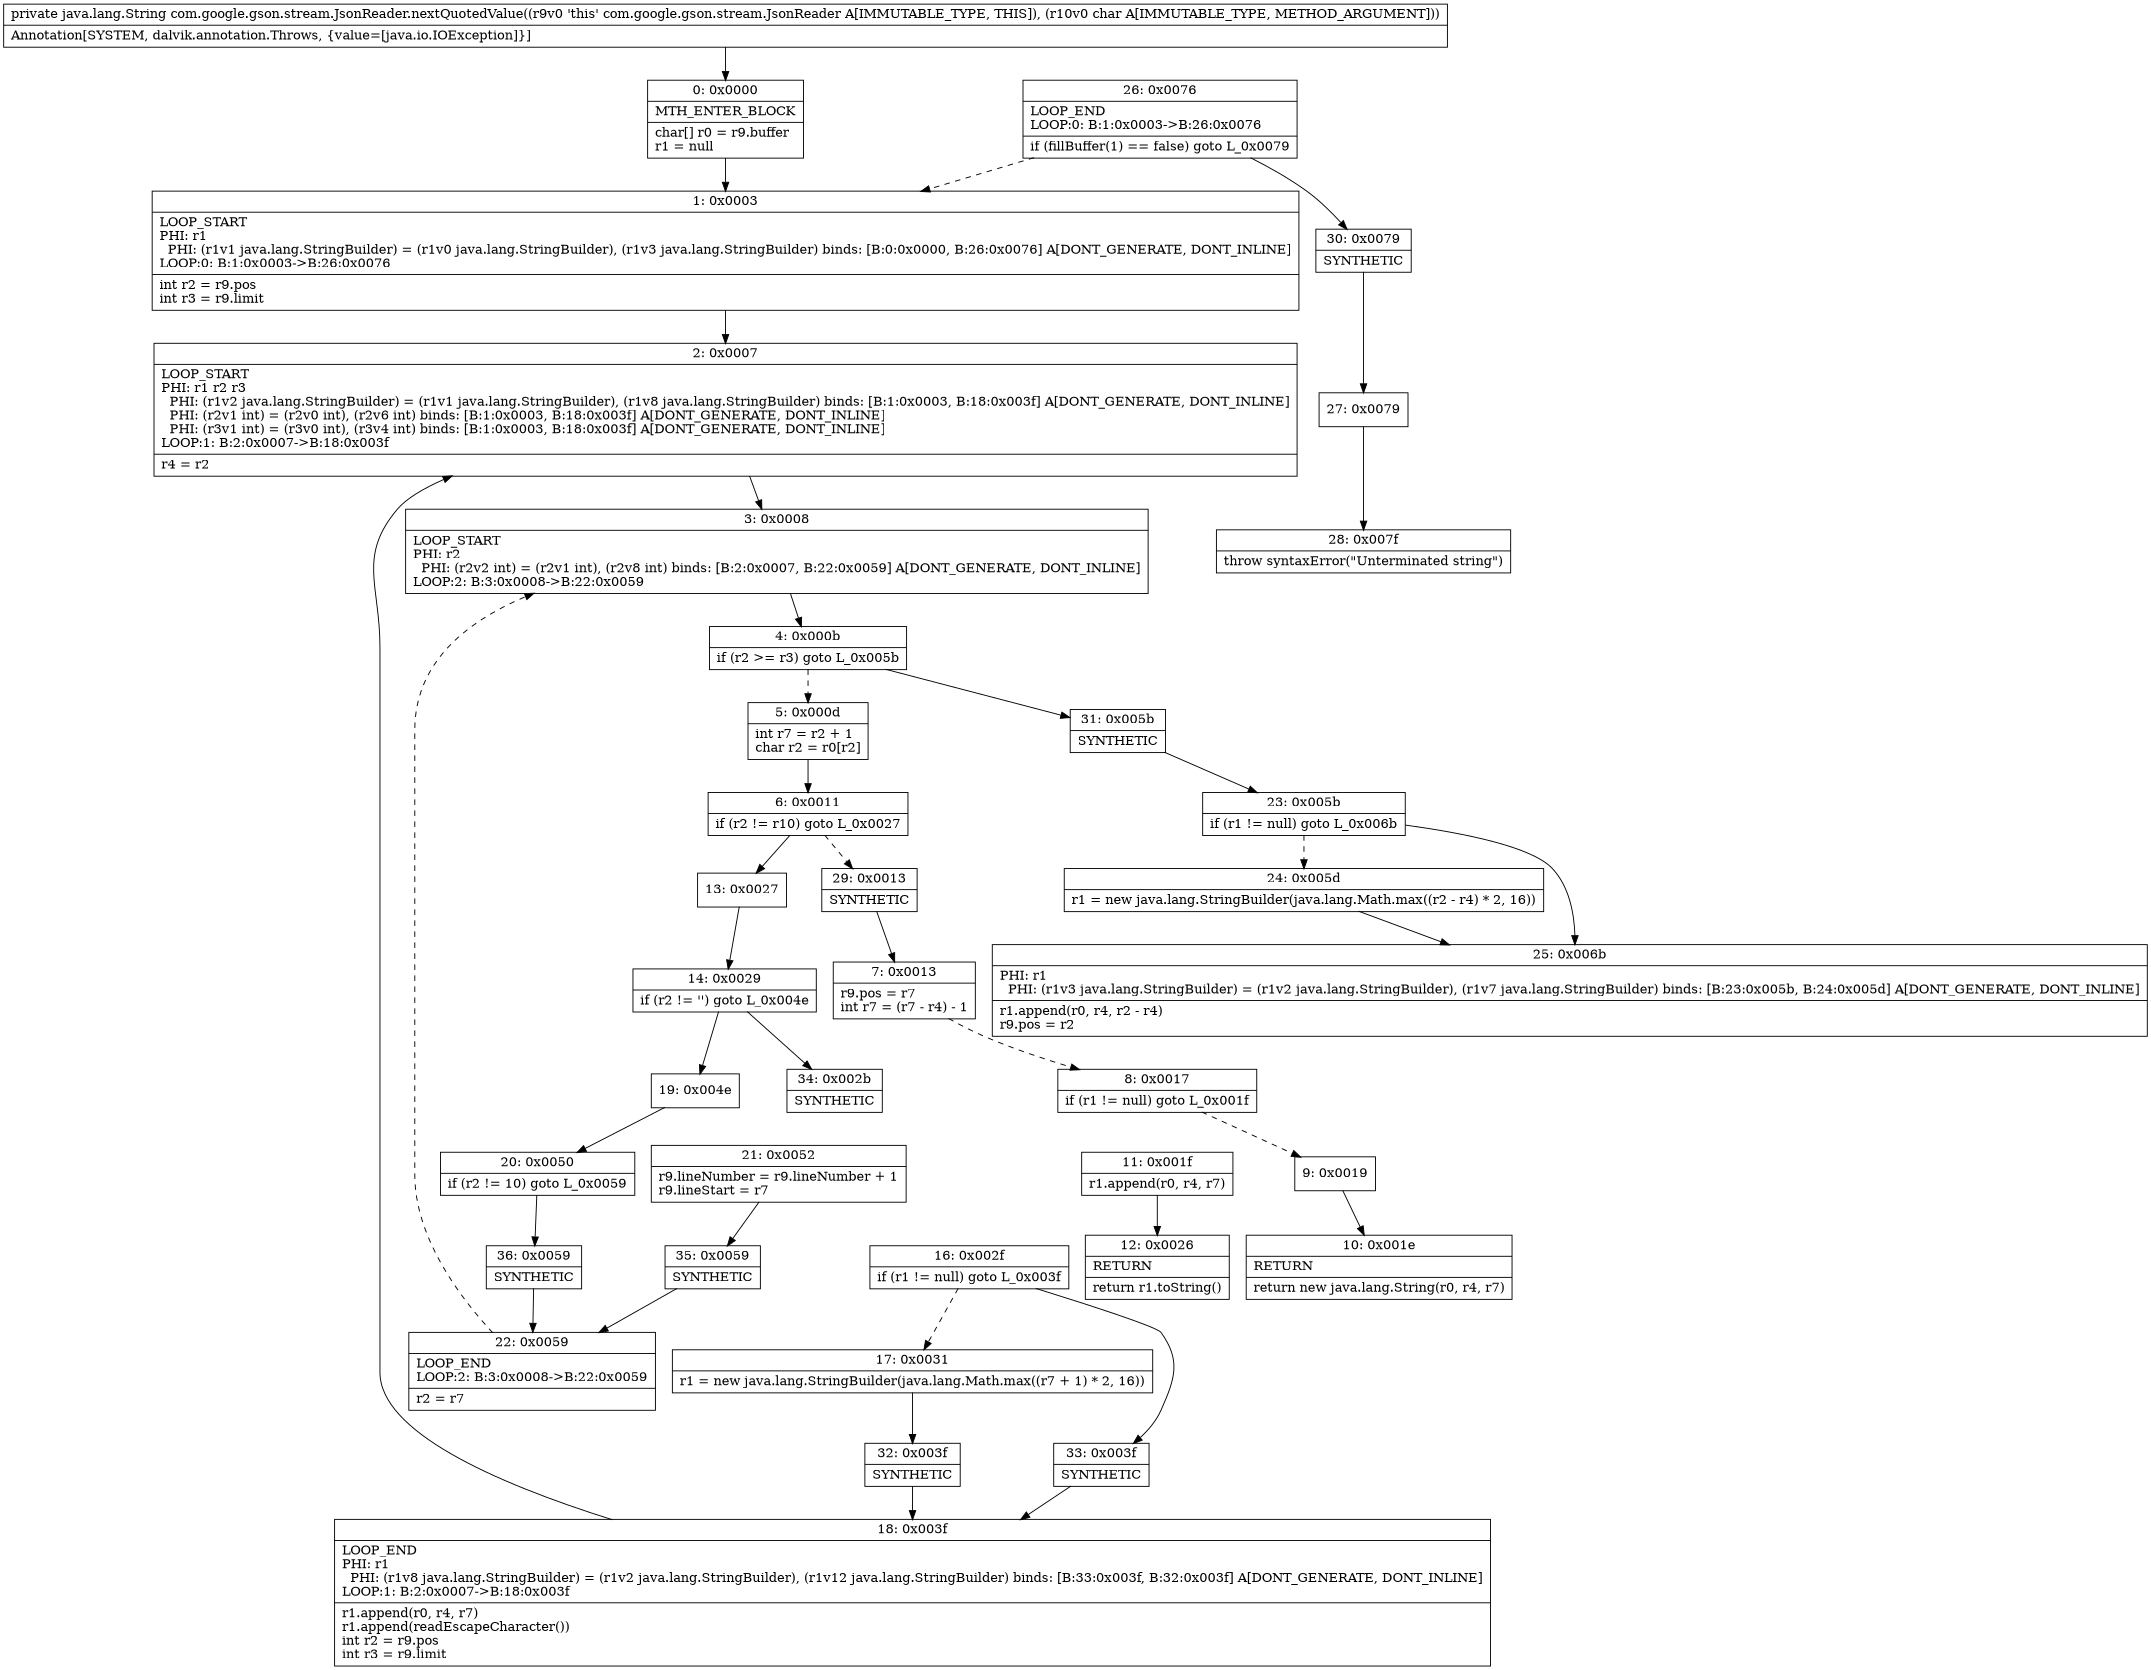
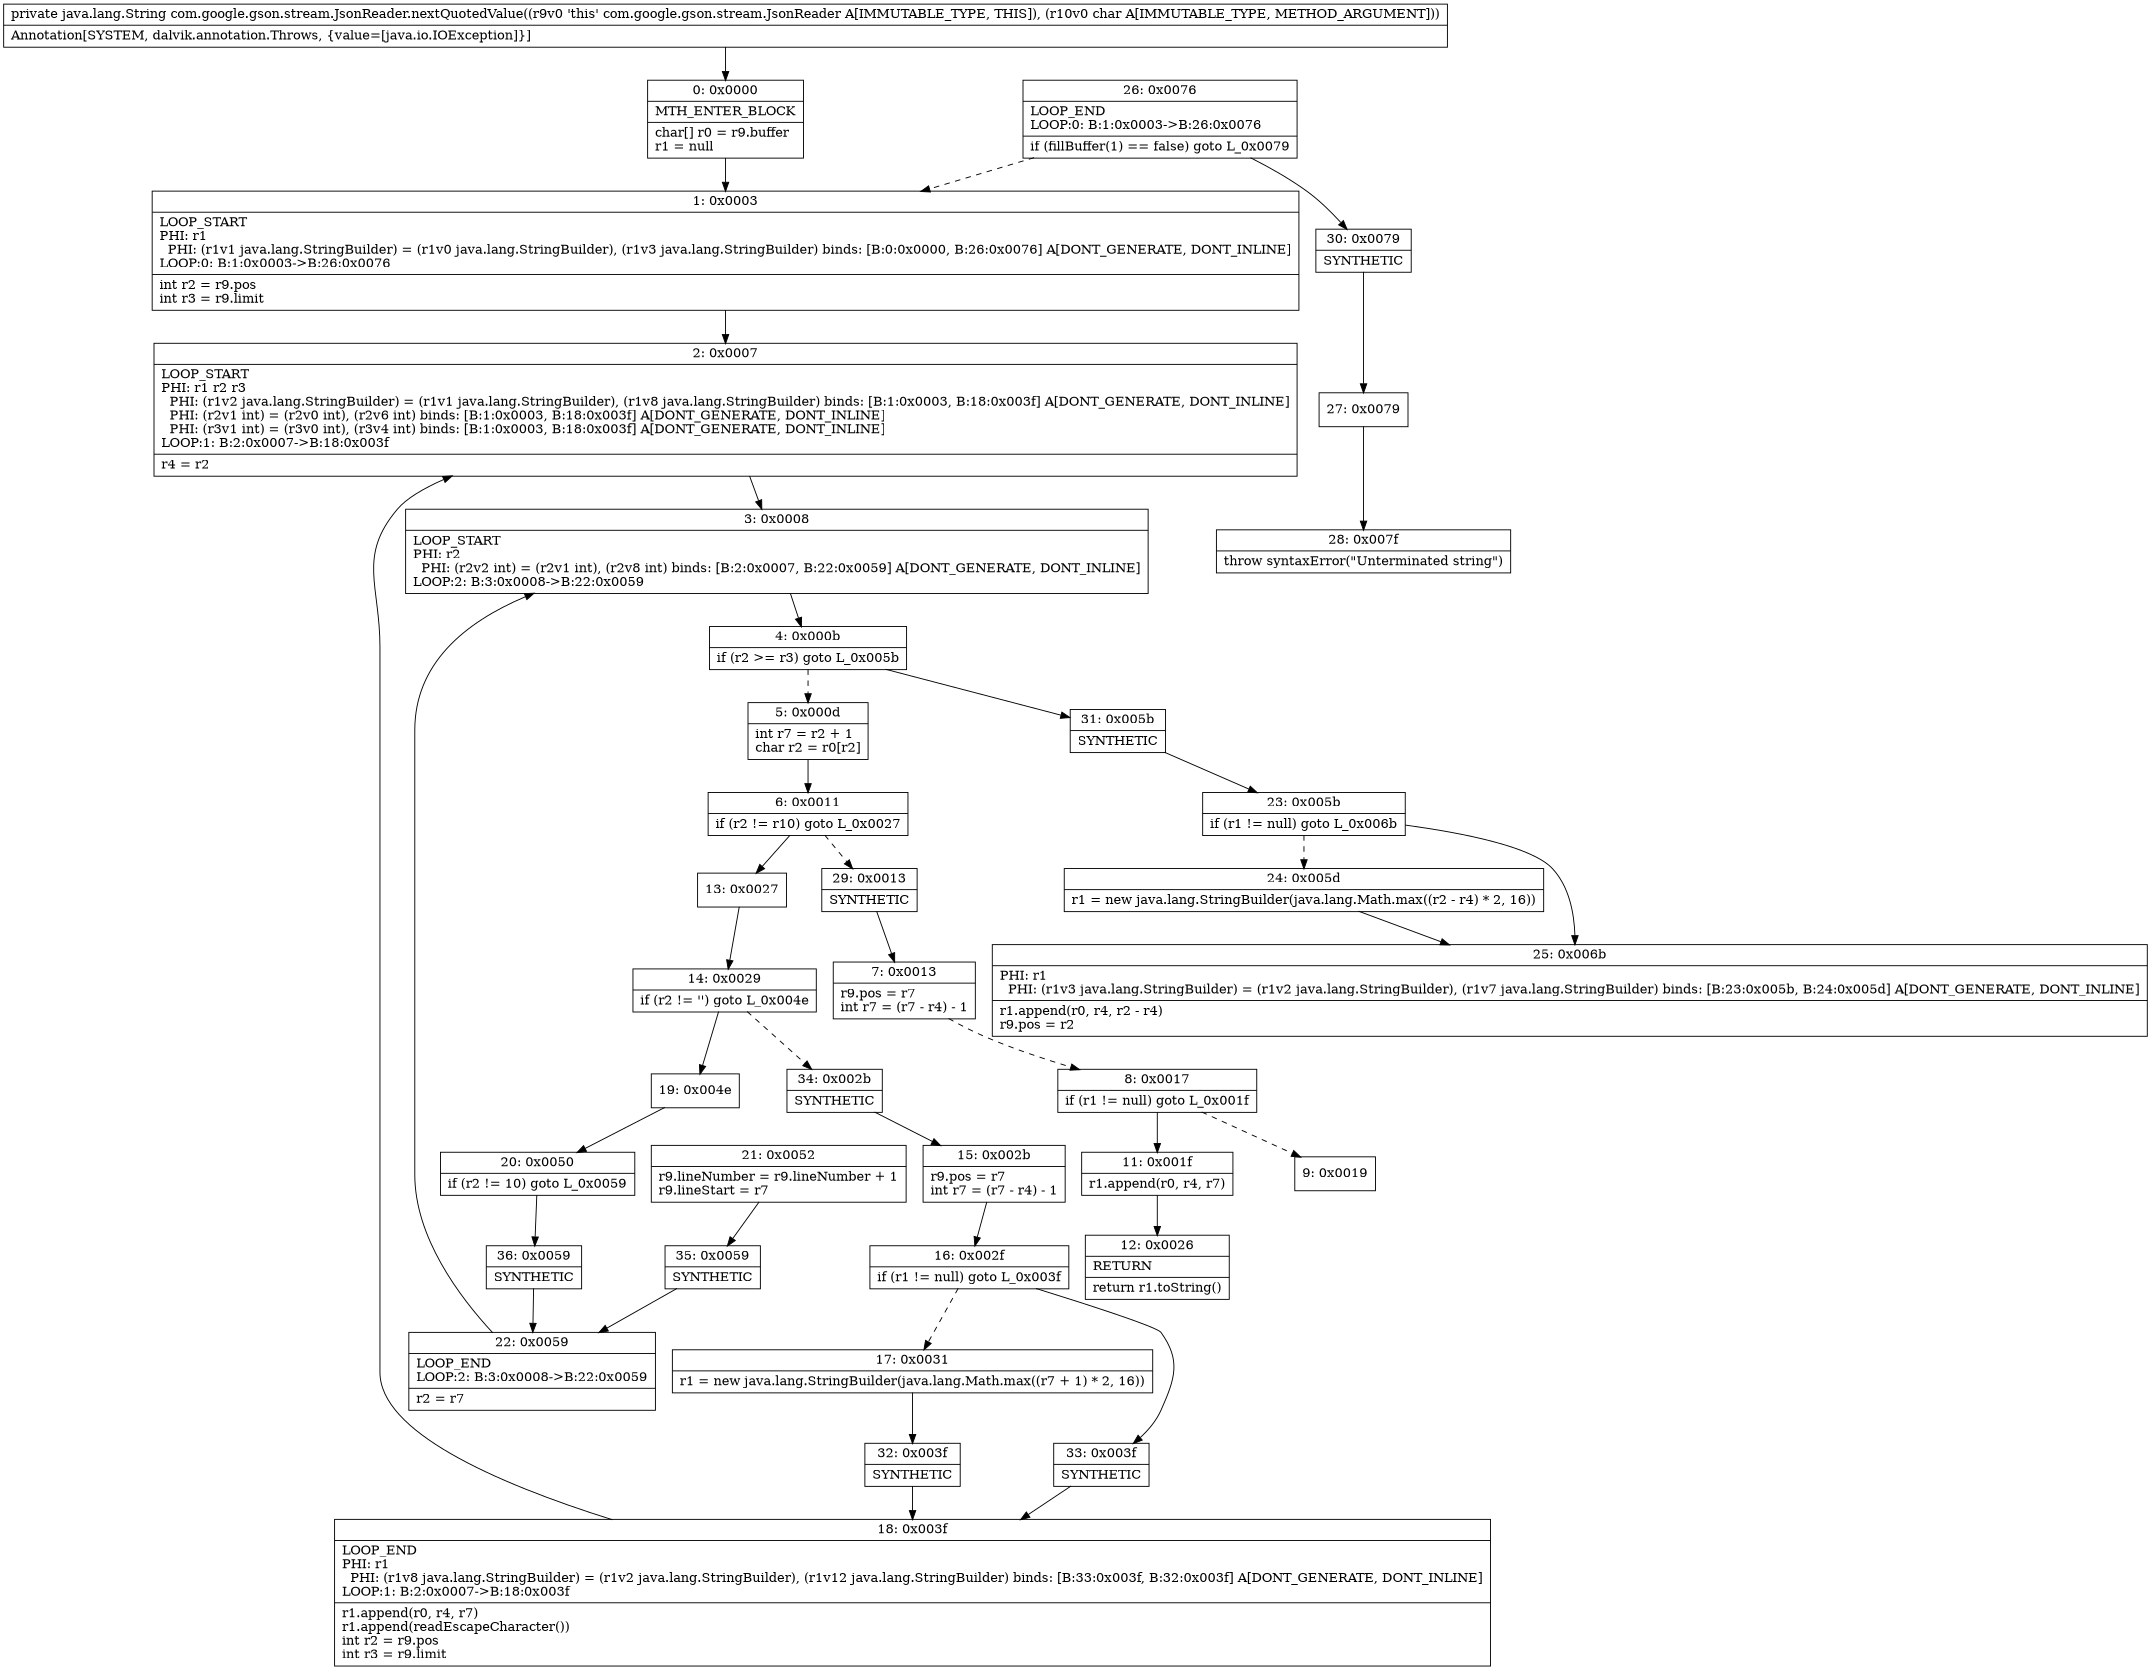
edge "22: 0x0059" -> "3: 0x0008": style dashed -> solid
edge "14: 0x0029" -> "34: 0x002b": style solid -> dashed
edge "8: 0x0017" -> "11: 0x001f": added
node "15: 0x002b": added
node "10: 0x001e": removed
